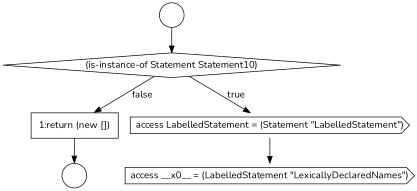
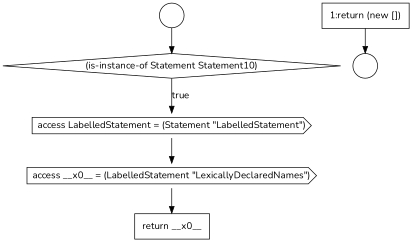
edge "(is-instance-of Statement Statement10)" -> "1:return (new [])": removed, label "false"
node "return __x0__": added
